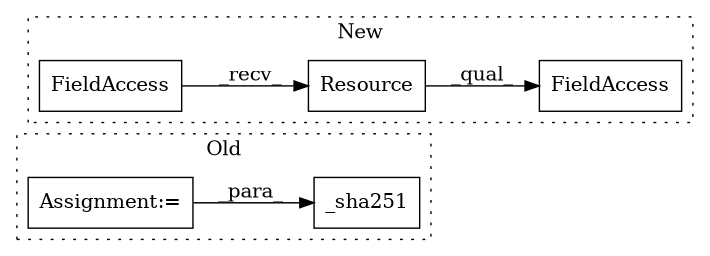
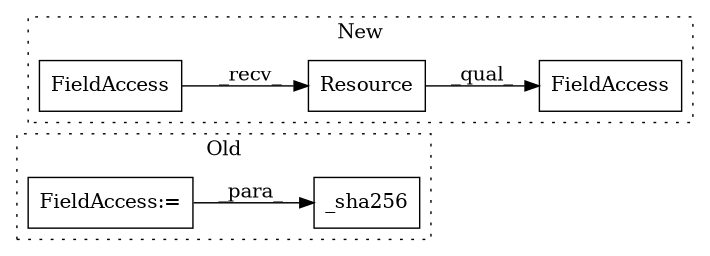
node "Assignment:=": label "Assignment:=" -> "FieldAccess:="
node "_sha251": label "_sha251" -> "_sha256"
